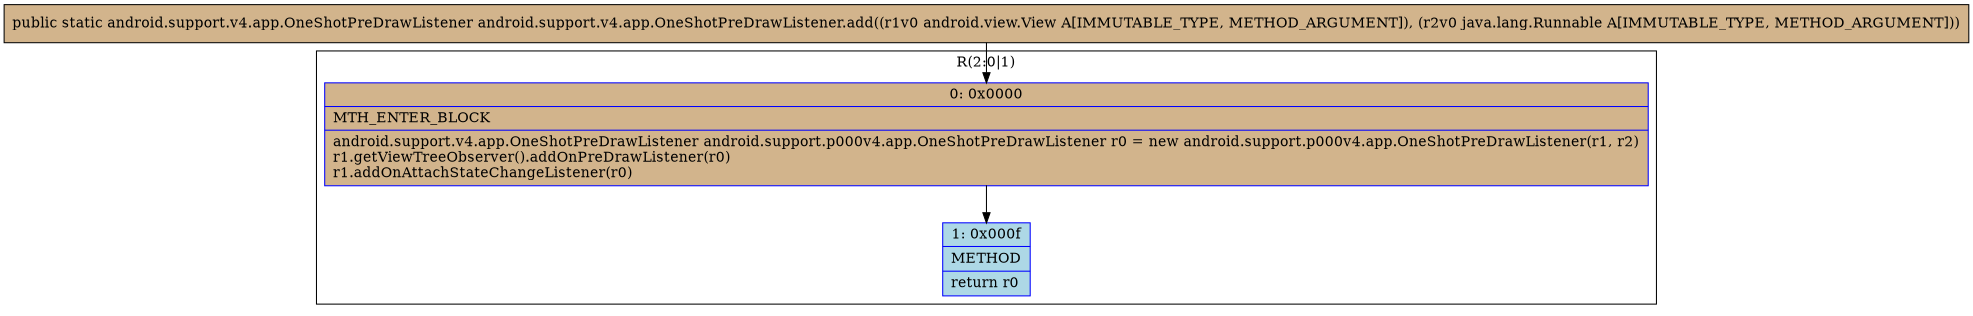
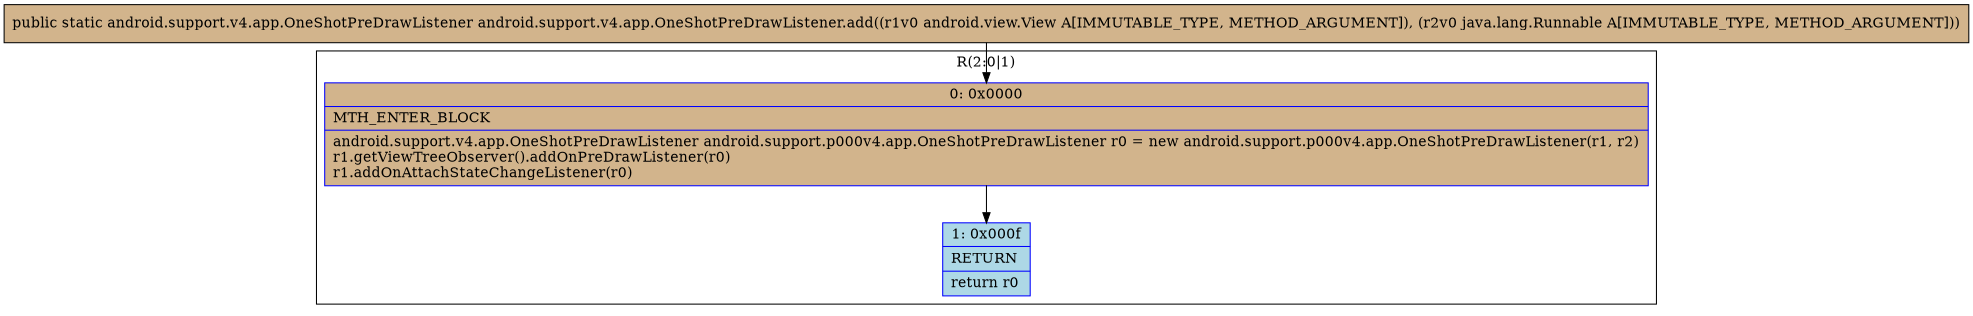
node "1: 0x000f": text "METHOD" -> "RETURN"
